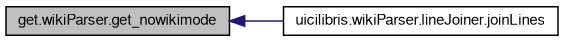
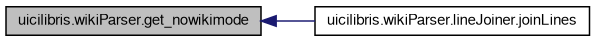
node "get.wikiParser.get_nowikimode": label "get.wikiParser.get_nowikimode" -> "uicilibris.wikiParser.get_nowikimode"
